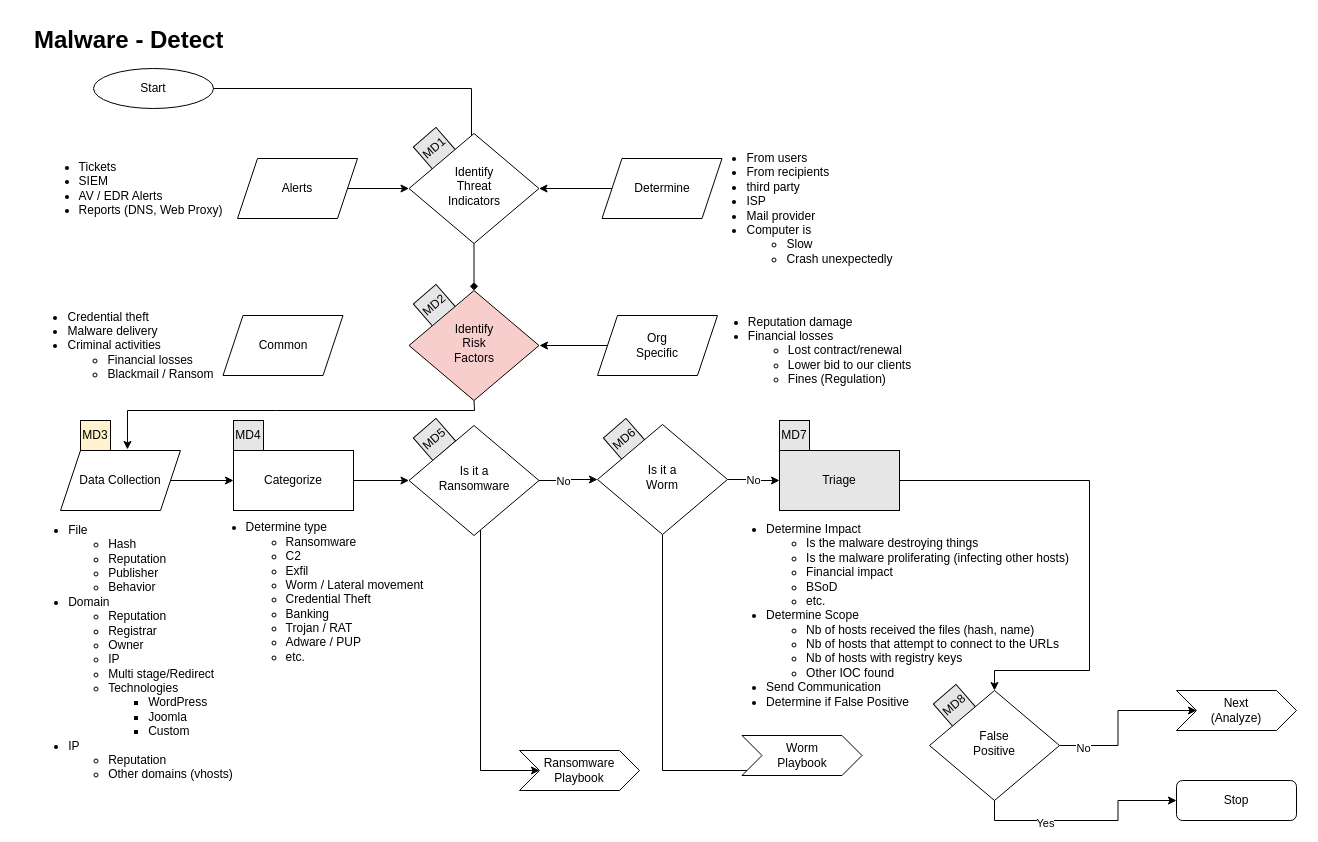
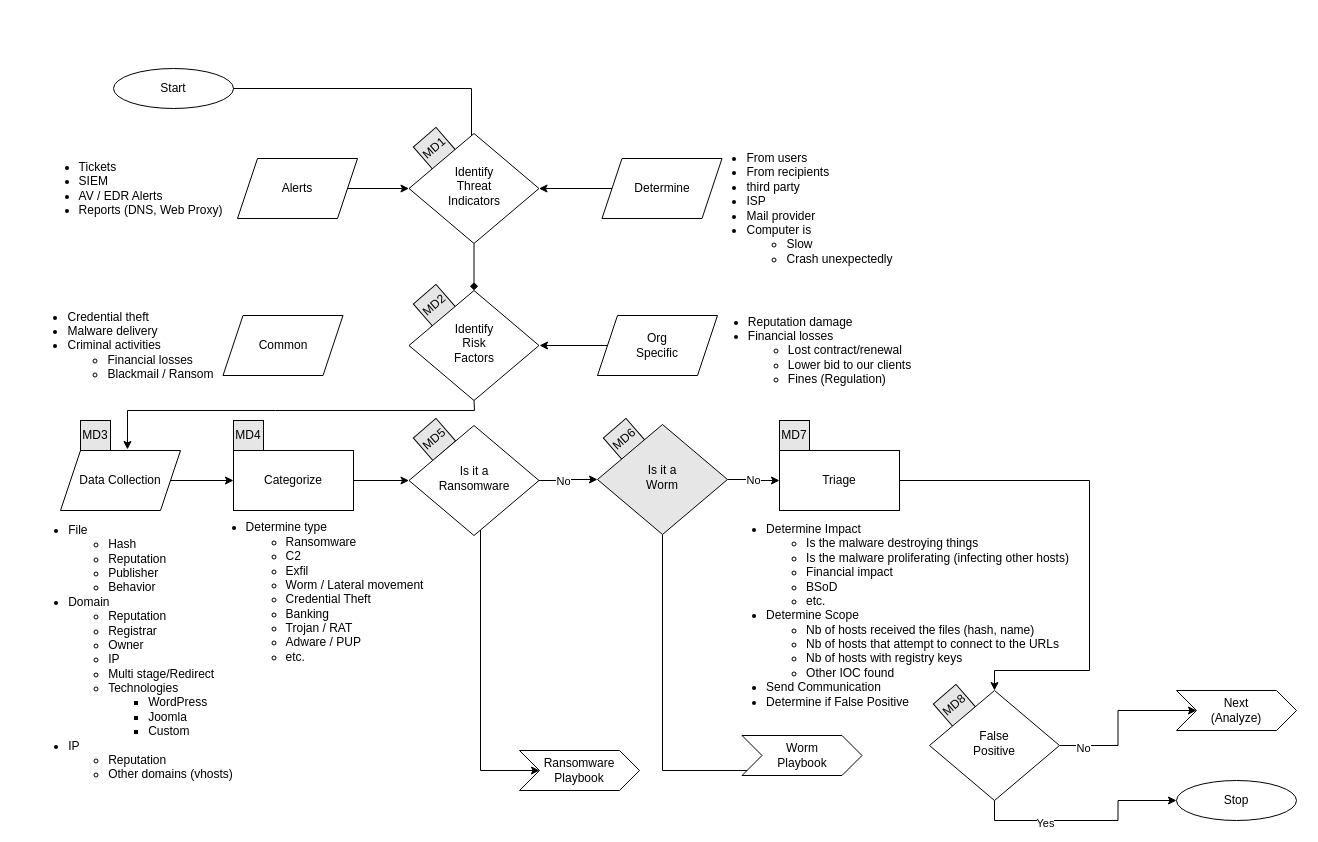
node "Malware - Detect": removed
node "Start": moved (154, 89) -> (174, 89)
node "Identify Risk Factors": fillcolor #f8cecc -> #ffffff
node "MD3": fillcolor #fff2cc -> #e6e6e6
node "Is it a Worm": fillcolor #ffffff -> #e6e6e6
node "Triage": fillcolor #e6e6e6 -> #ffffff
node "Stop": shape rounded rectangle -> ellipse
